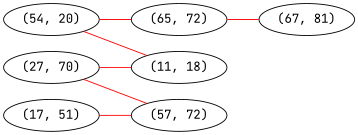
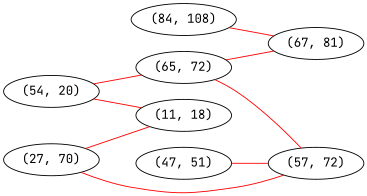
node "(84, 108)": added
edge "(65, 72)" -- "(57, 72)": added
node "(17, 51)": label "(17, 51)" -> "(47, 51)"
